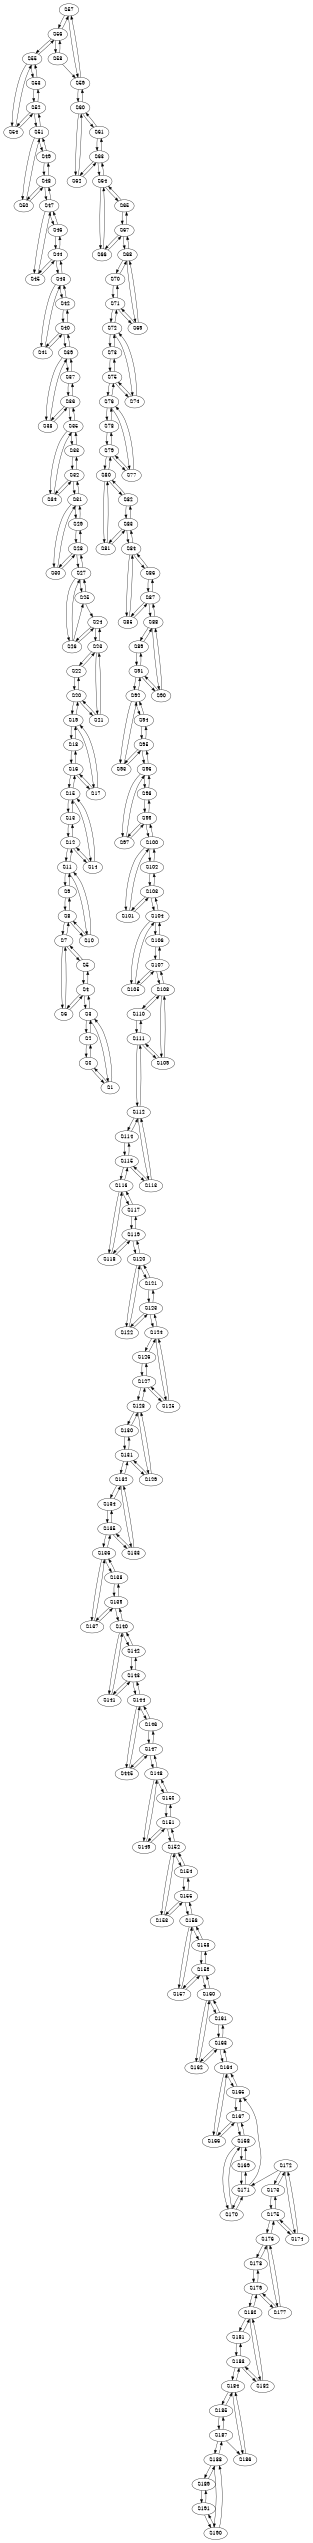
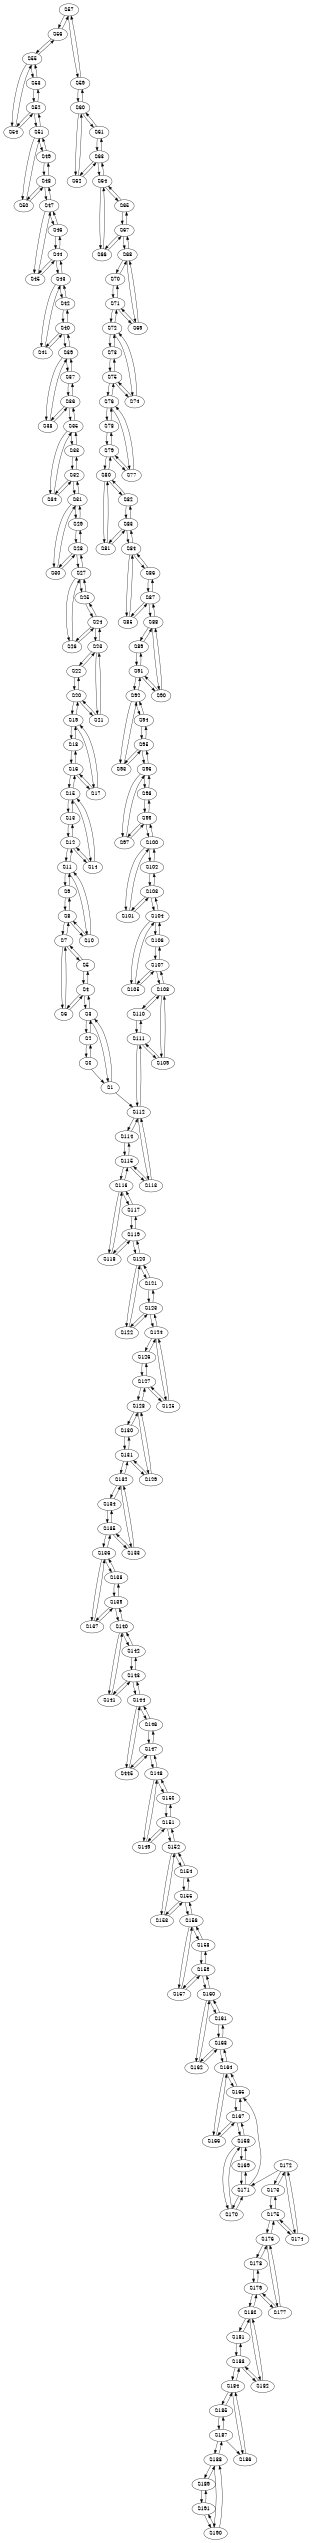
node "S58": removed
edge "S26" -> "S25": now "S24" -> "S25"
edge "S1" -> "S0": now "S1" -> "S112"
